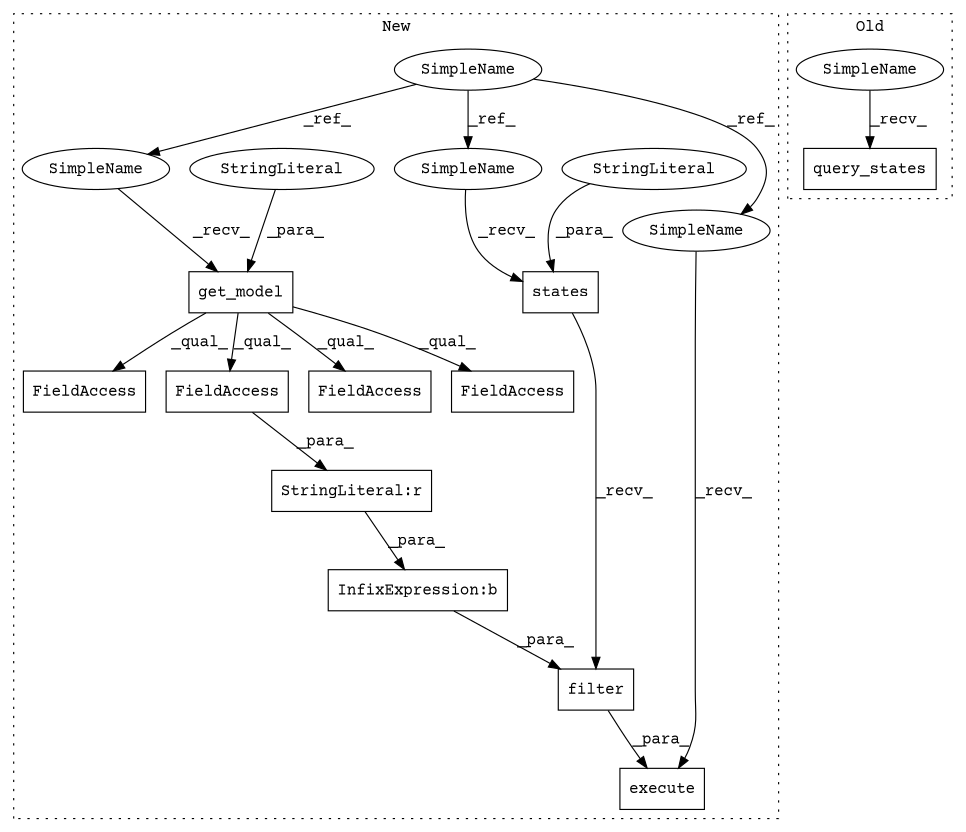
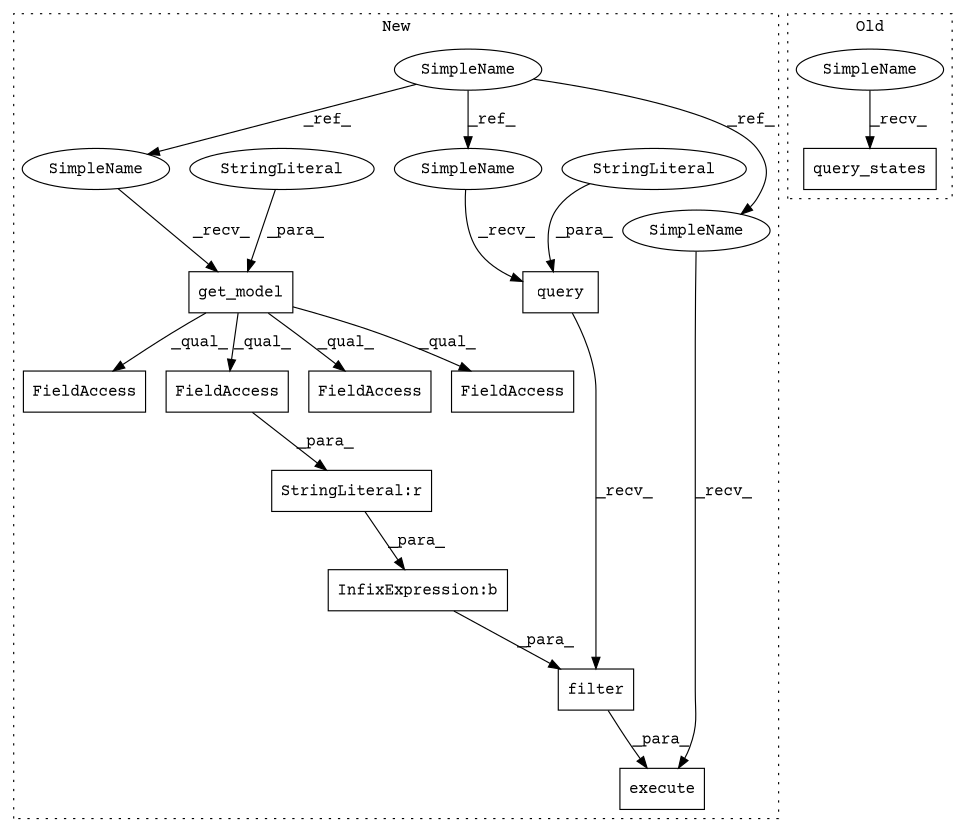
node "states": label "states" -> "query"
